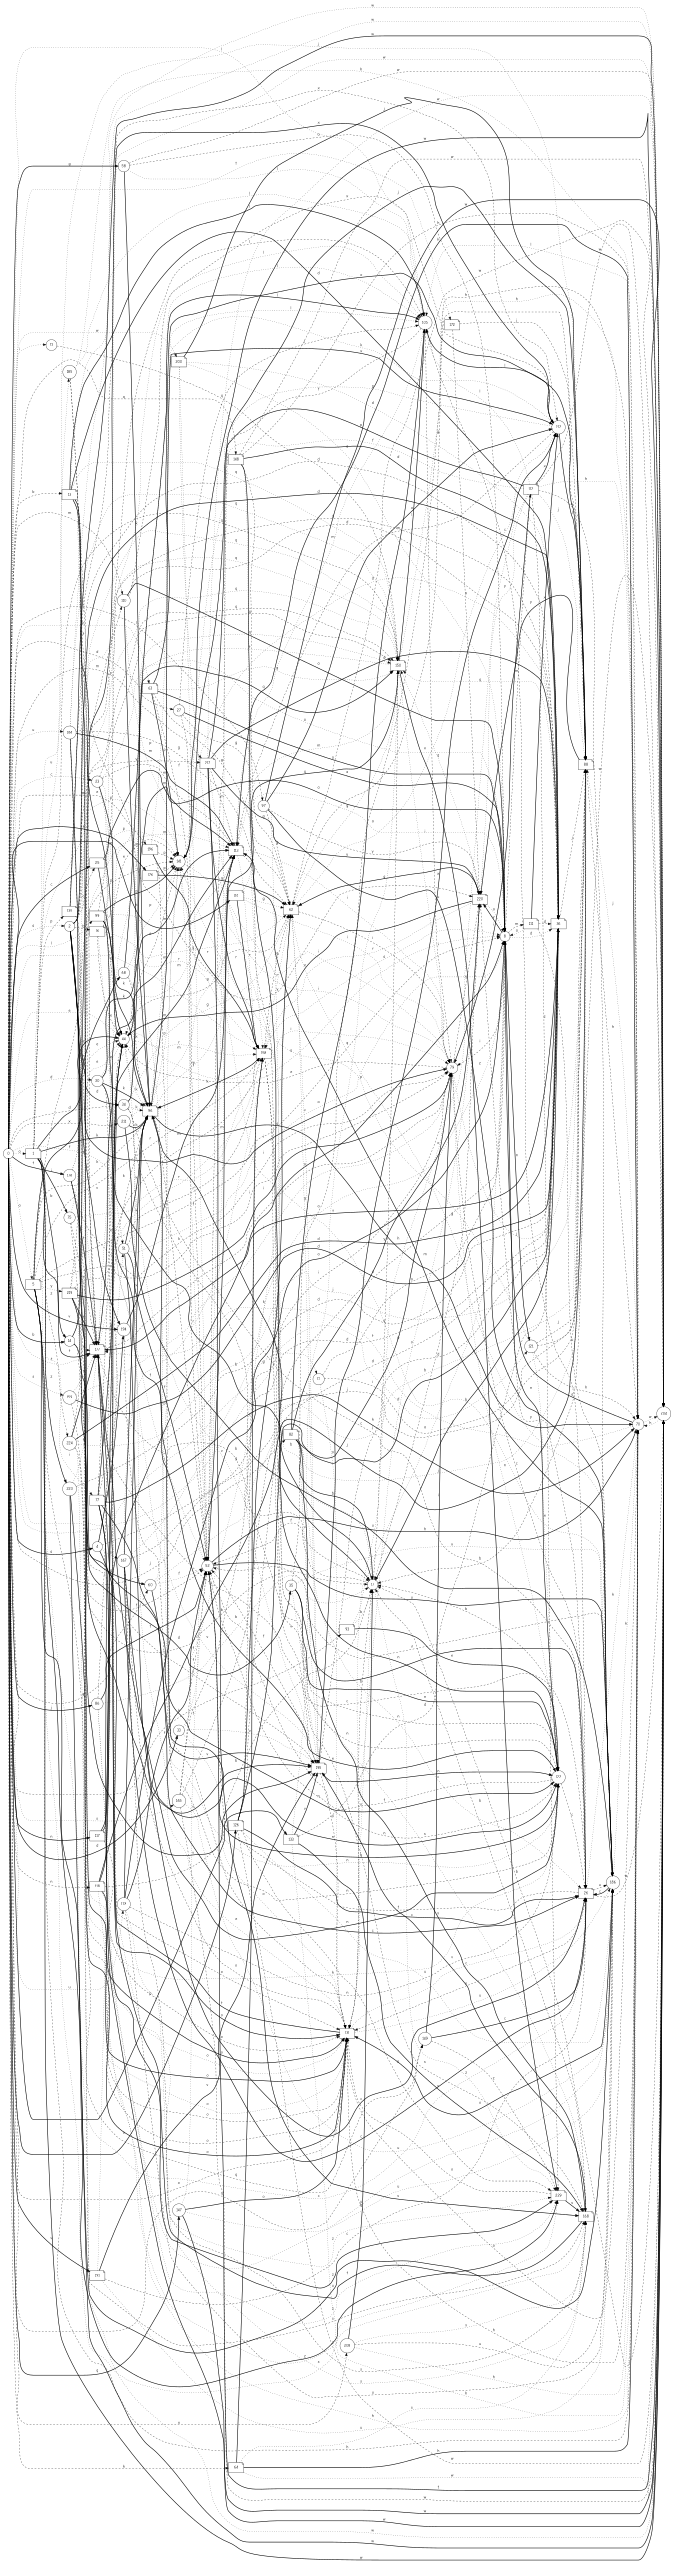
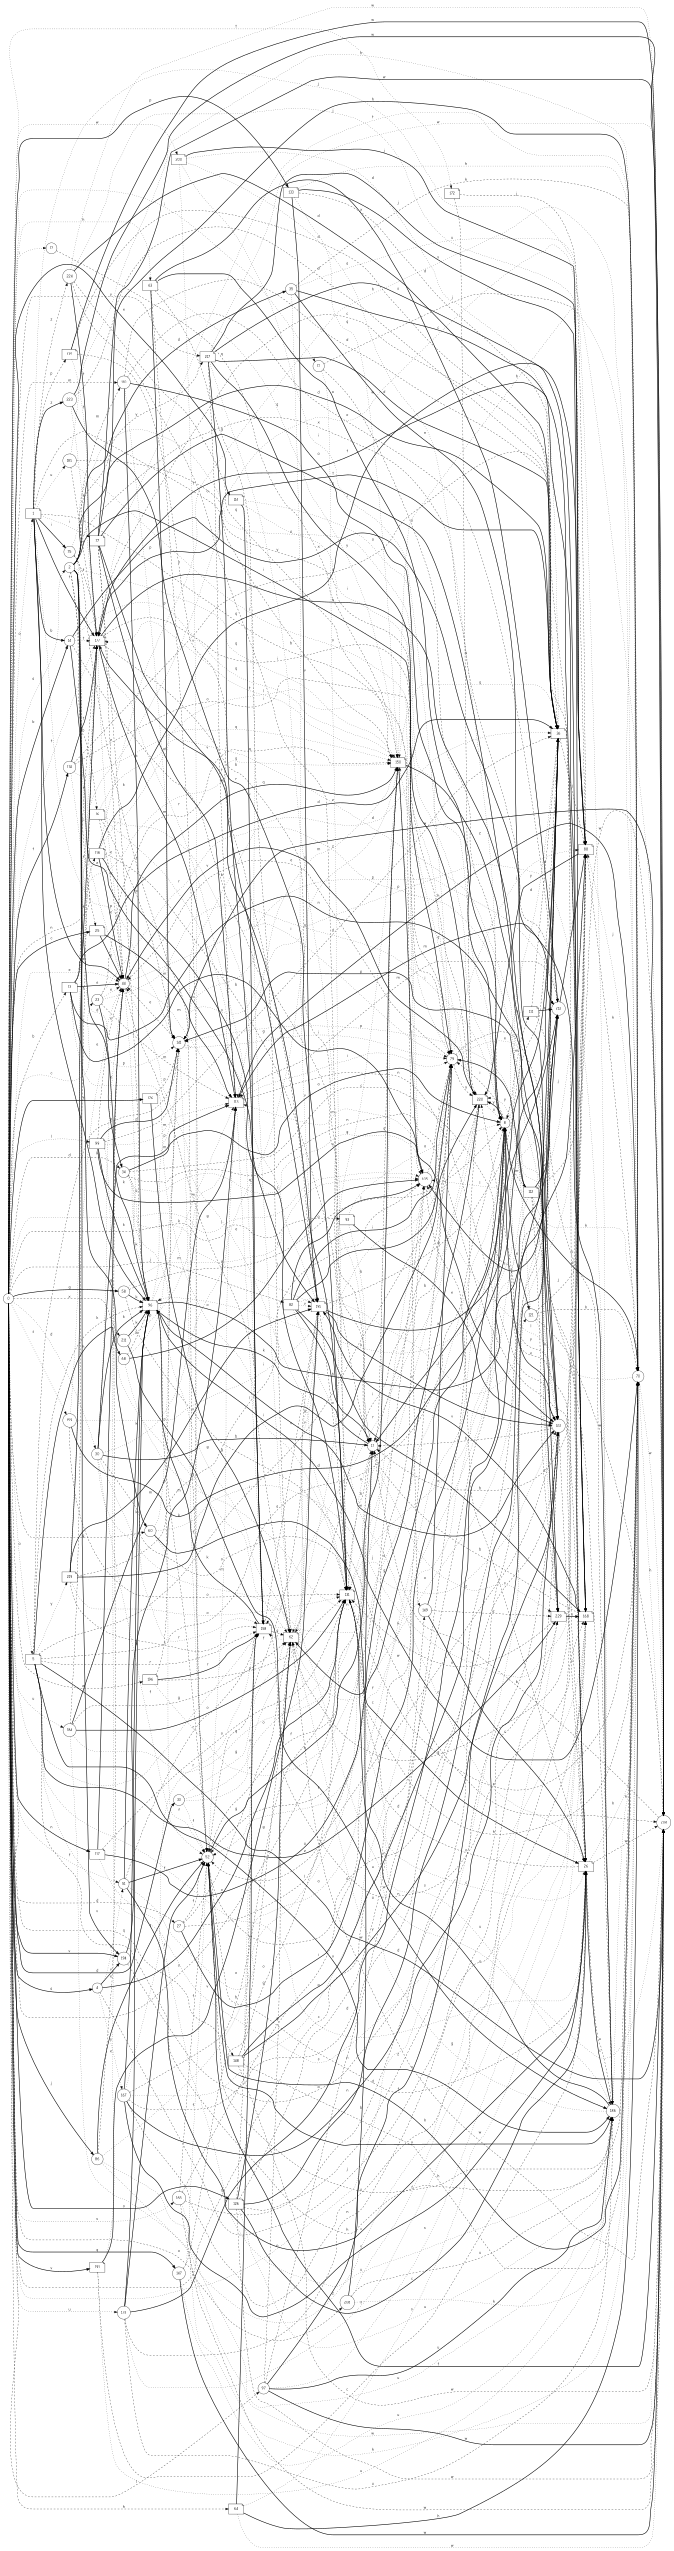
edge "118" -> "122": now "118" -> "70"
edge "147" -> "131": style bold -> dashed
